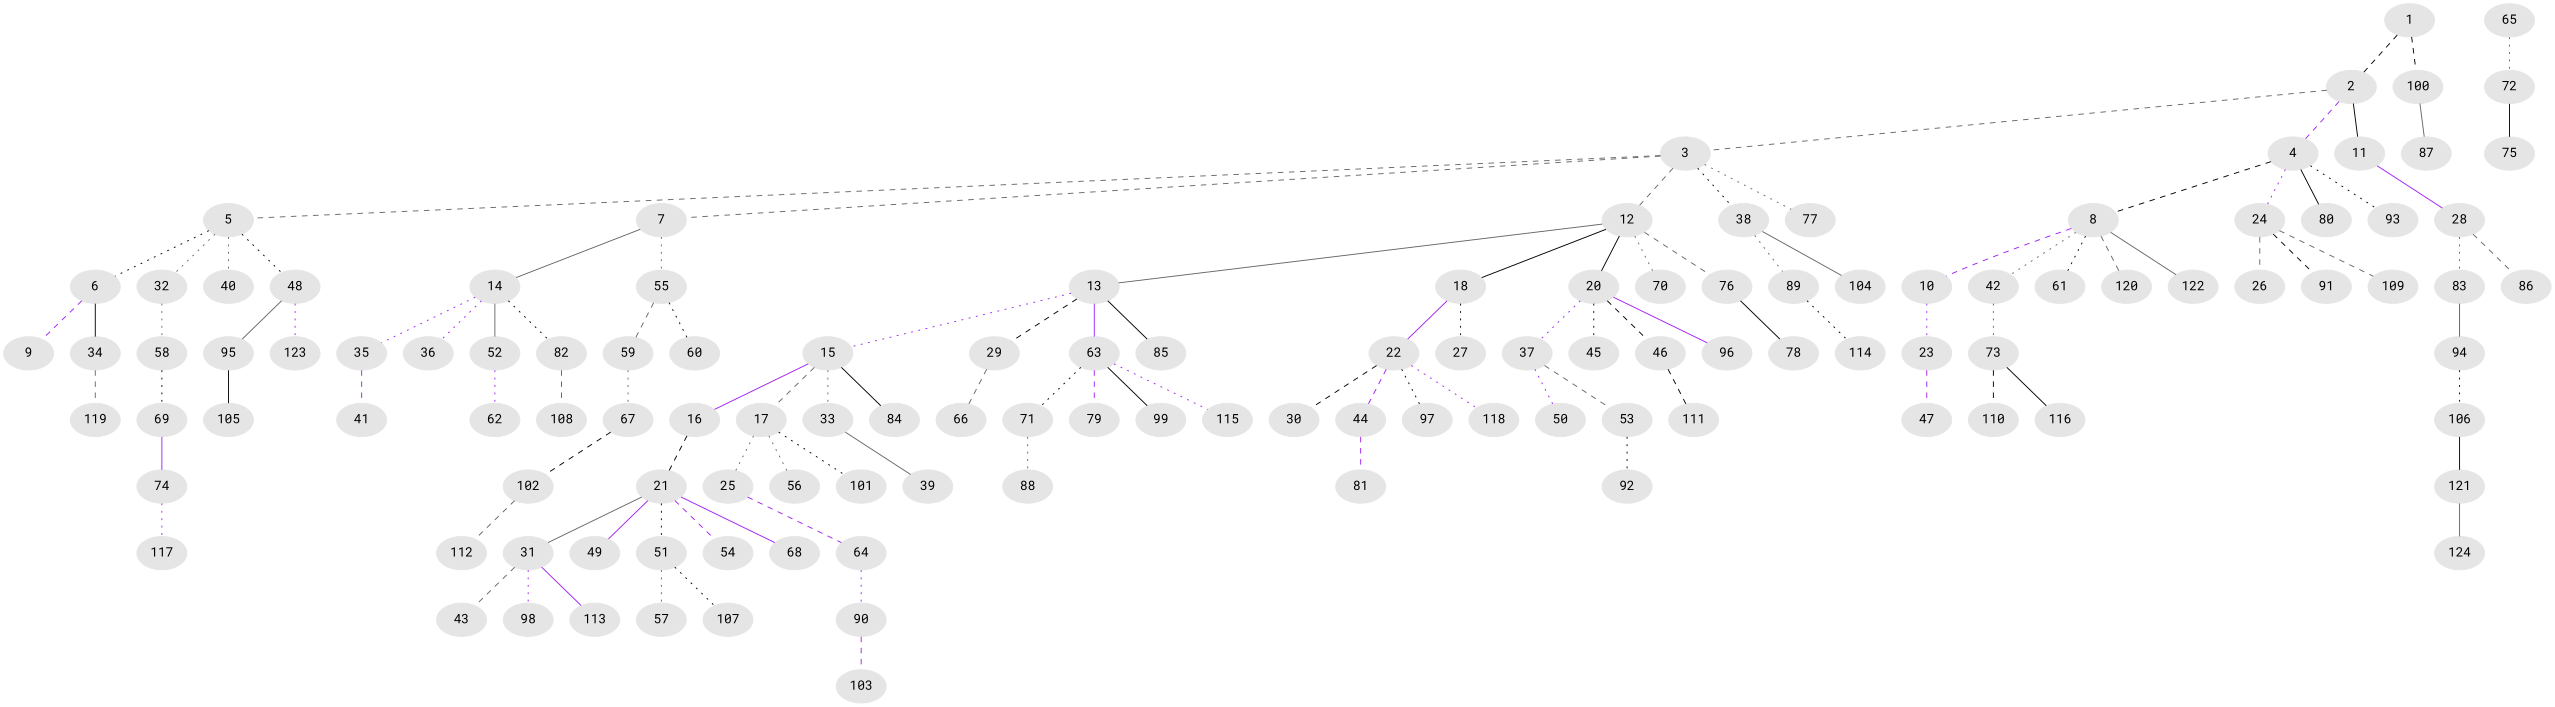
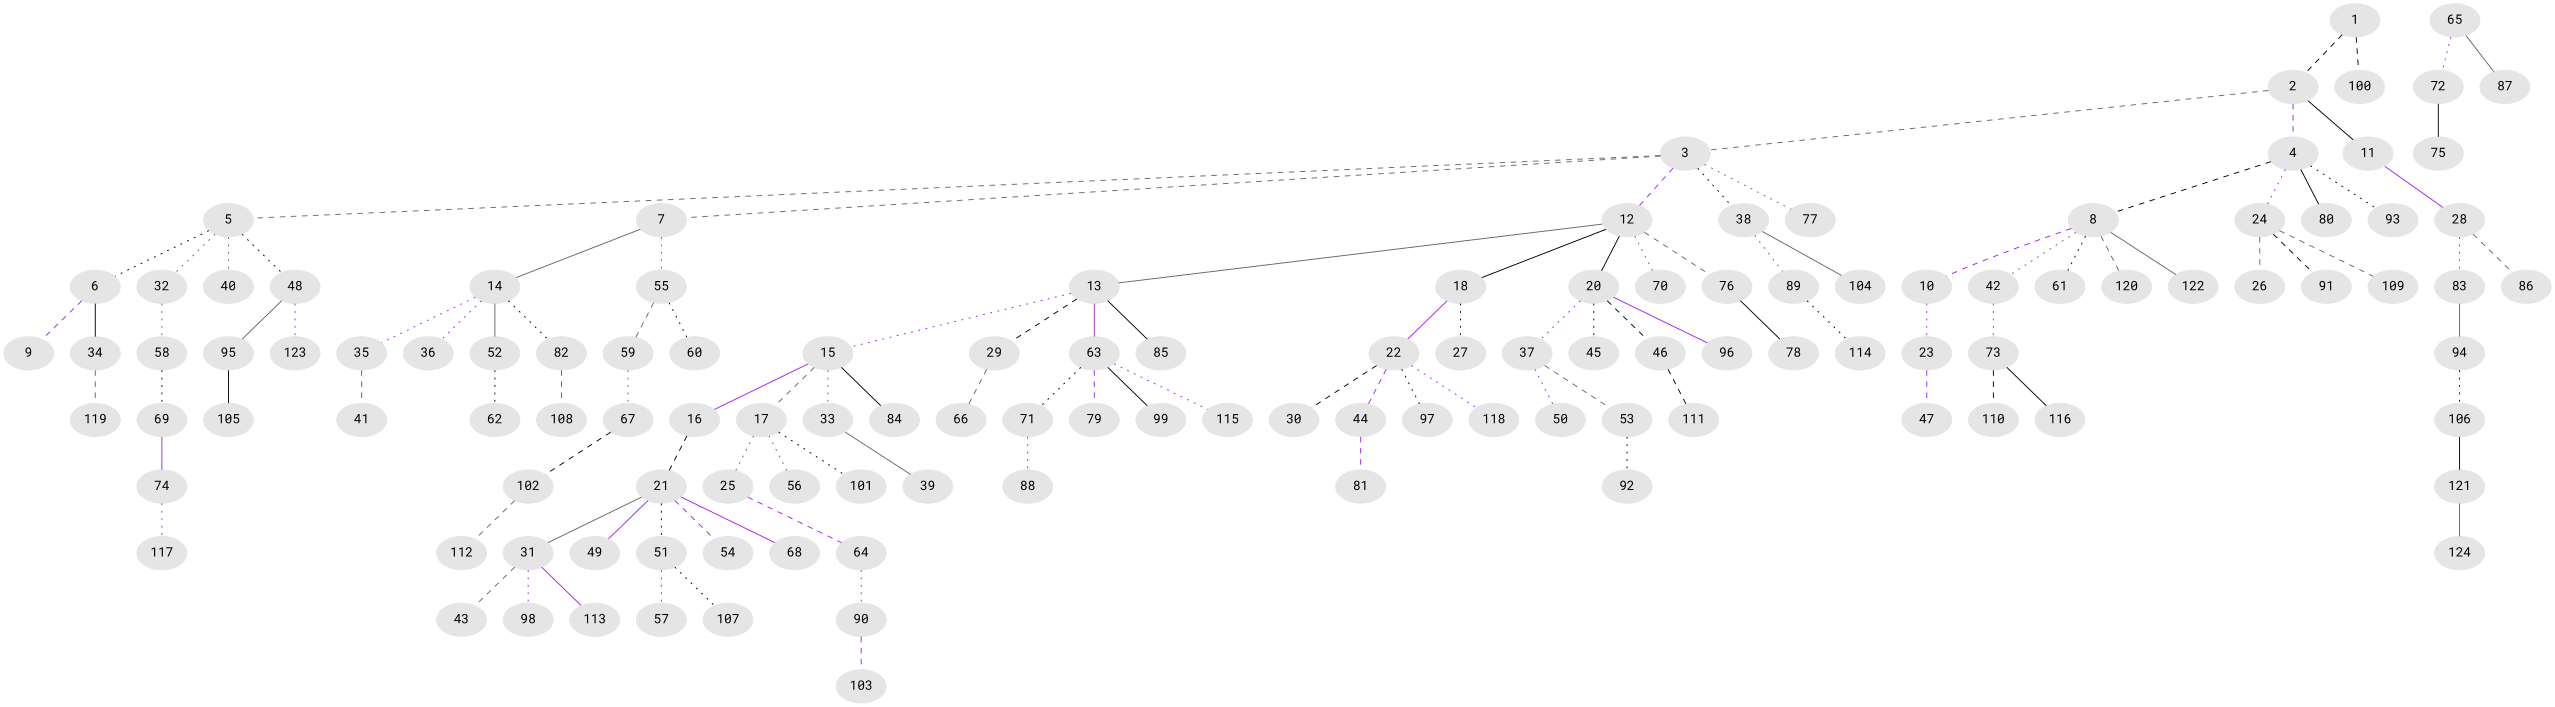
edge "100" -- "87": now "65" -- "87"
edge "3" -- "12": color gray40 -> purple
edge "52" -- "62": color purple -> black
